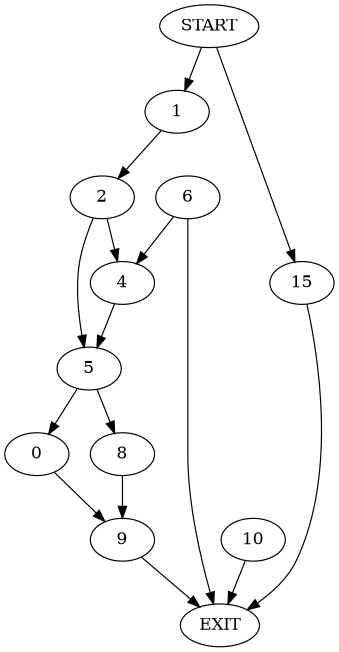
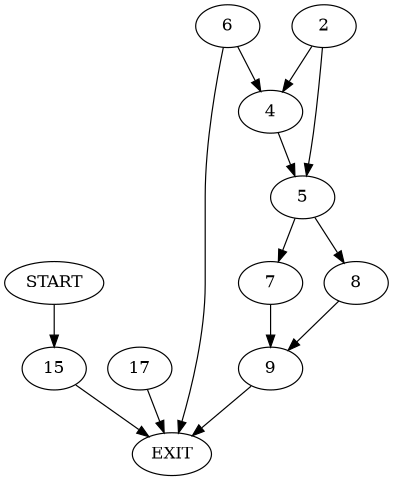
node "1": removed
node "0": label "0" -> "7"
node "10": label "10" -> "17"
